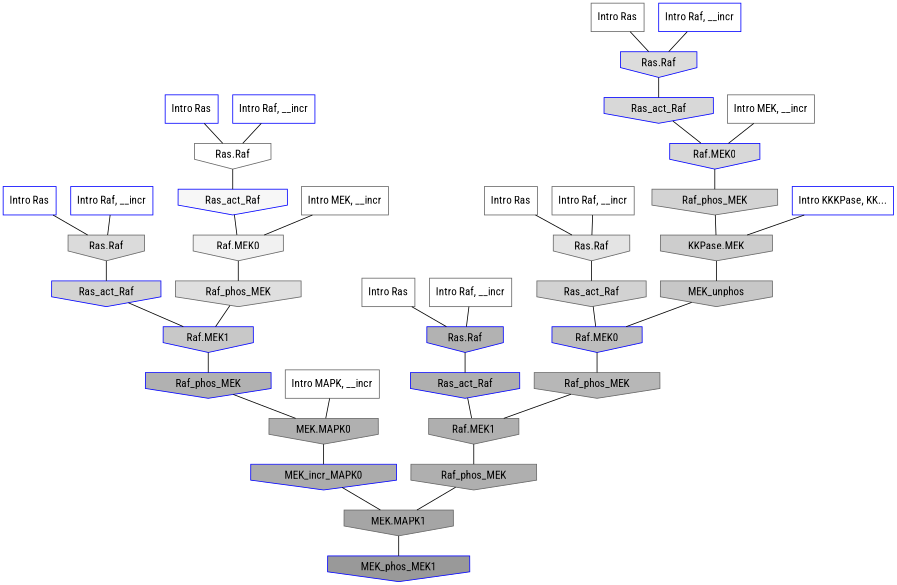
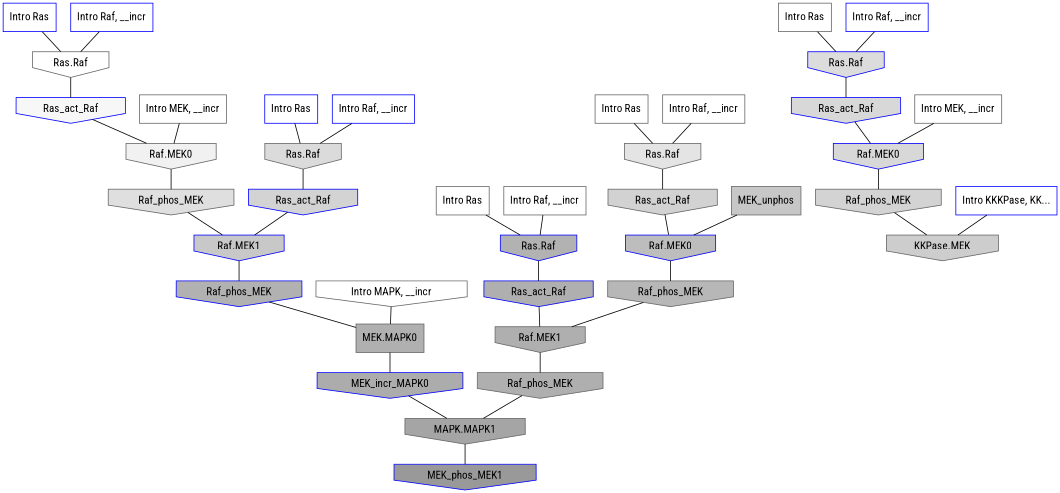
edge "KKPase.MEK" -- "MEK_unphos": removed
node "MEK_unphos": shape invhouse -> box
node "Intro MAPK, __incr": shape box -> invhouse
node "MEK.MAPK0": shape invhouse -> box
node "MEK.MAPK1": label "MEK.MAPK1" -> "MAPK.MAPK1"
